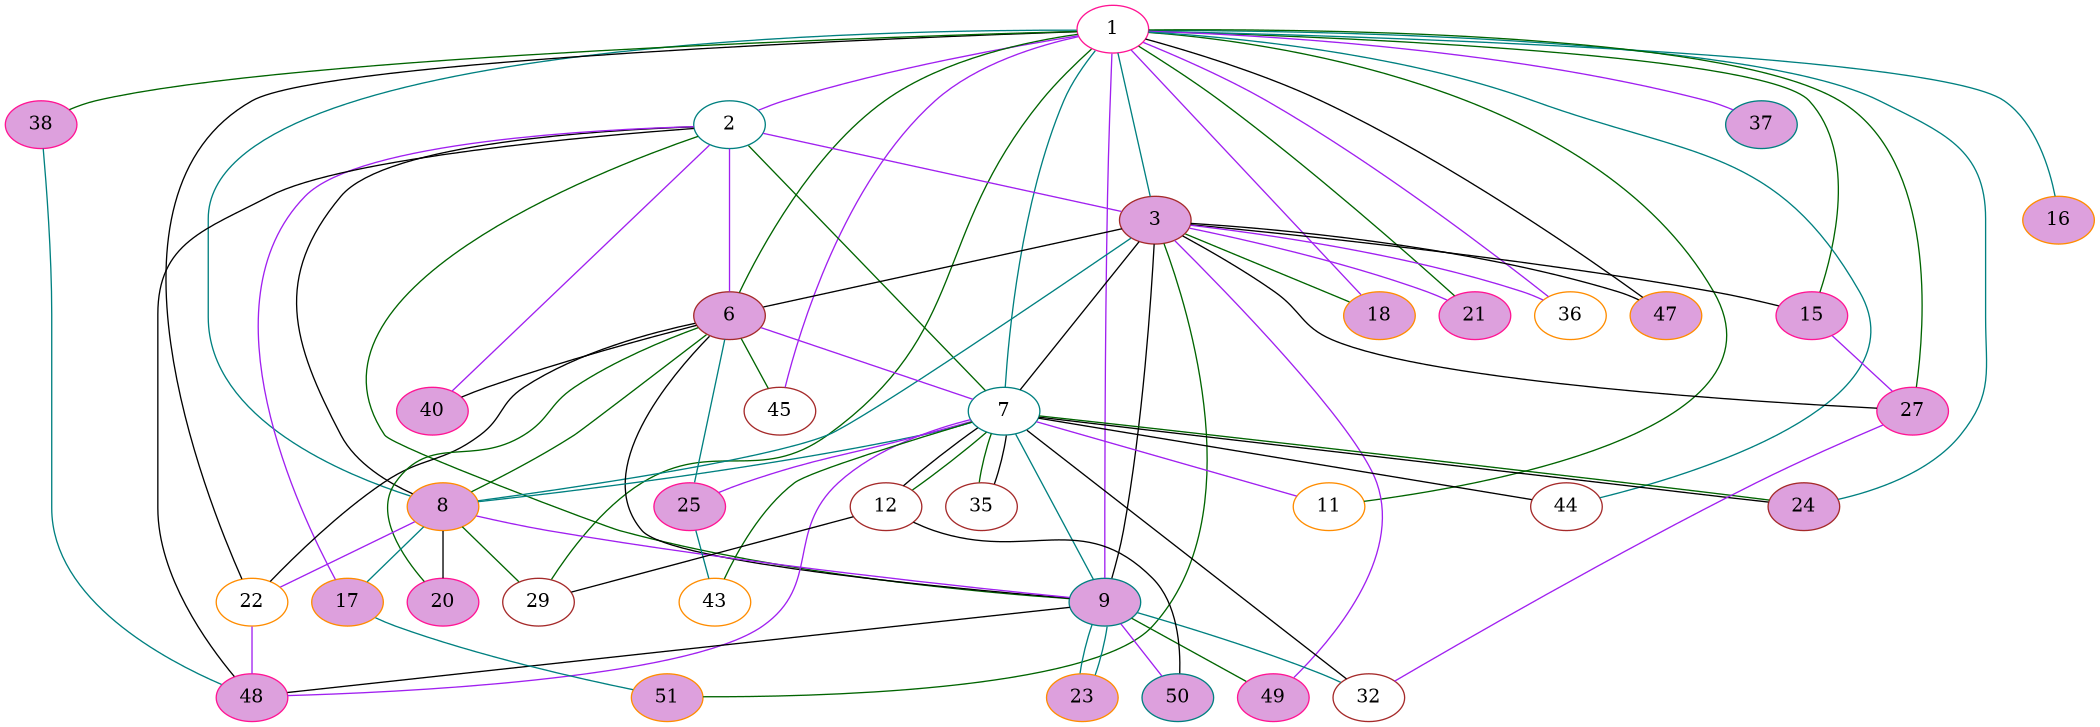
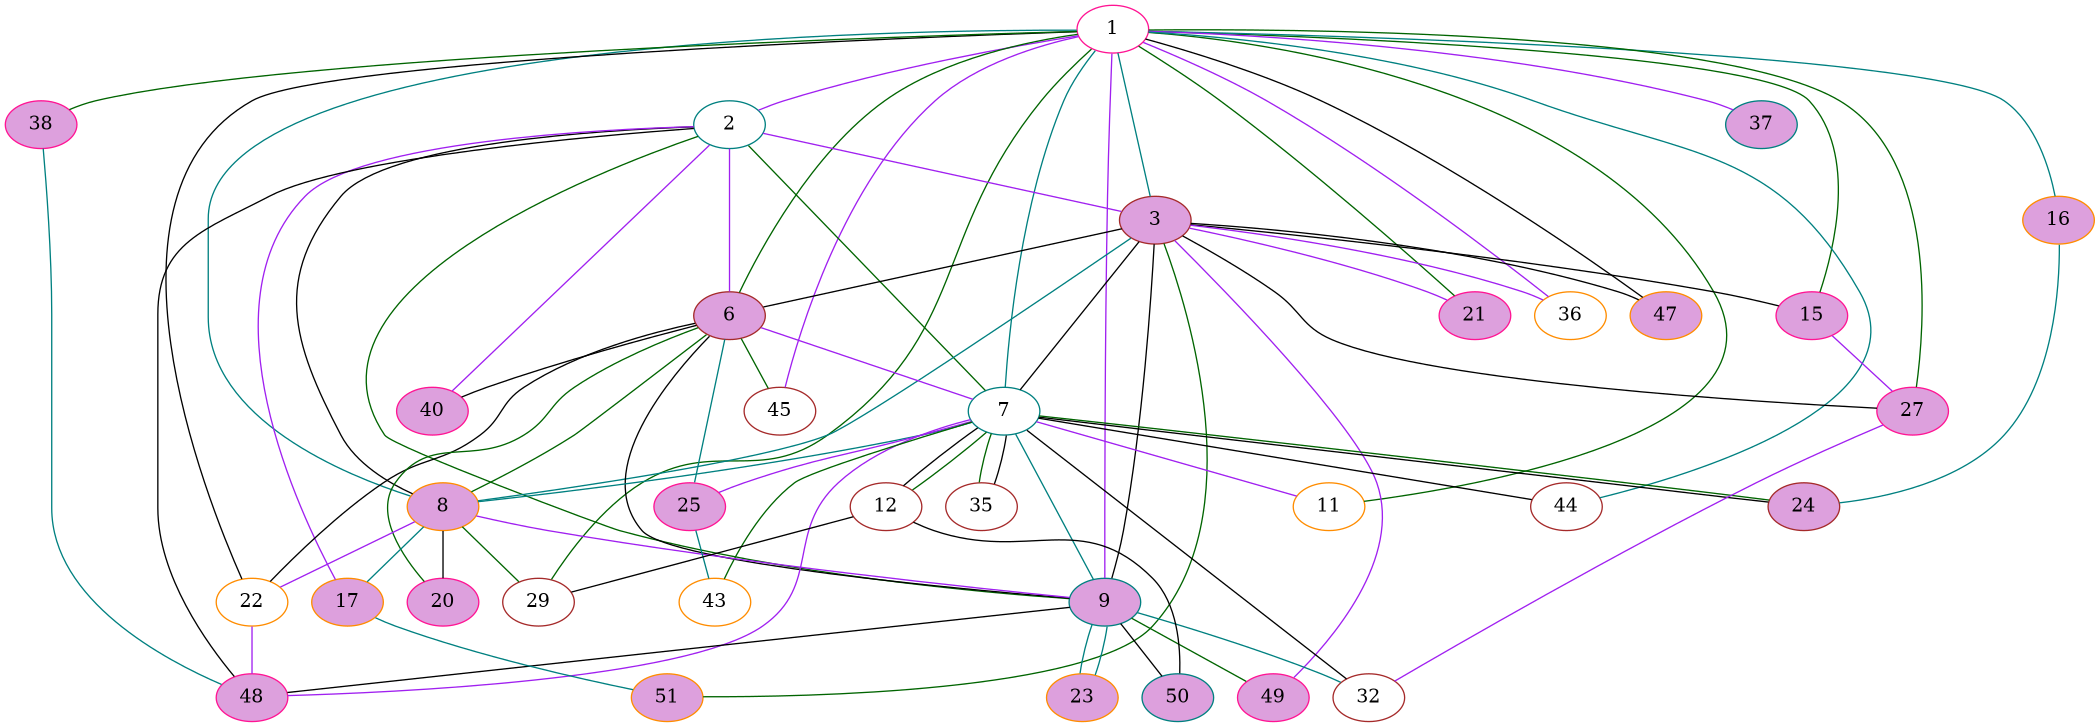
edge "1" -- "24": now "16" -- "24"
node "18": removed
edge "9" -- "50": color purple -> black
